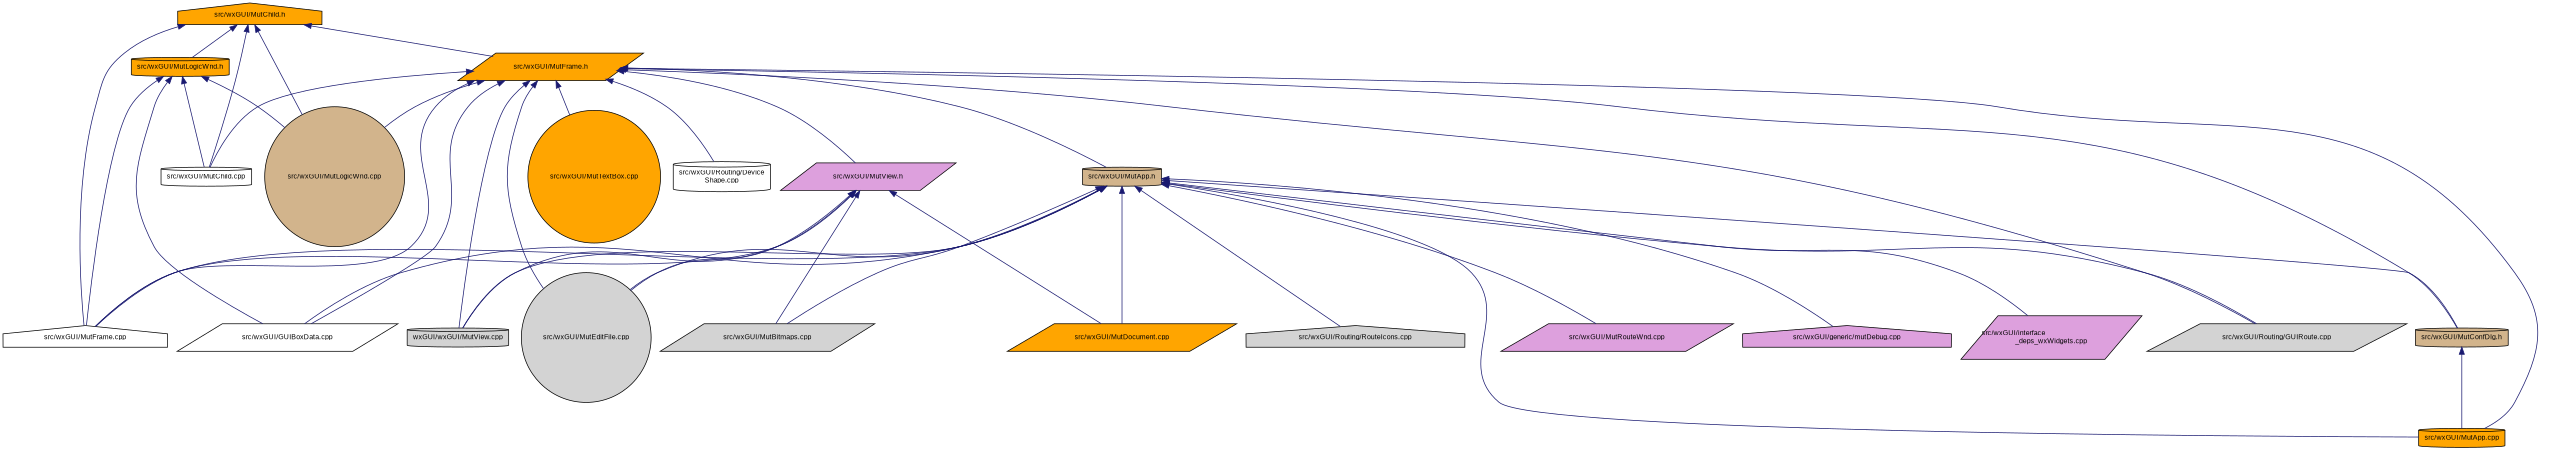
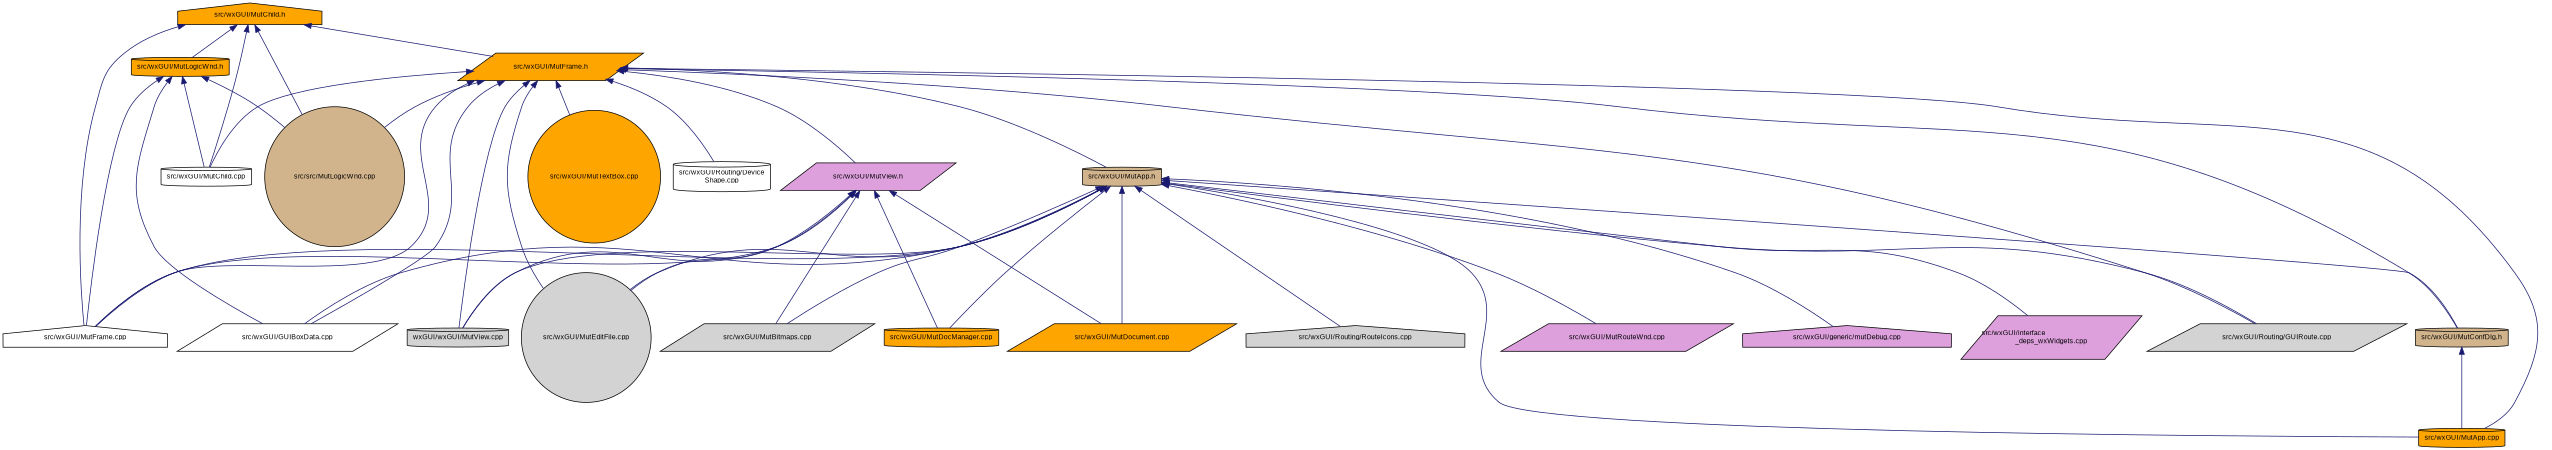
node "src/wxGUI/MutLogicWnd.cpp": label "src/wxGUI/MutLogicWnd.cpp" -> "src/src/MutLogicWnd.cpp"
node "src/wxGUI/MutDocManager.cpp": added
